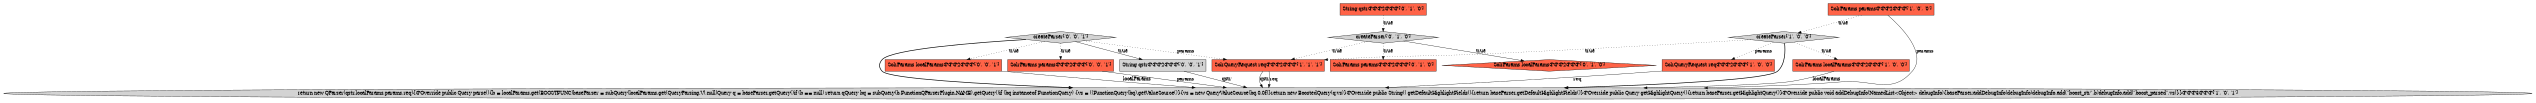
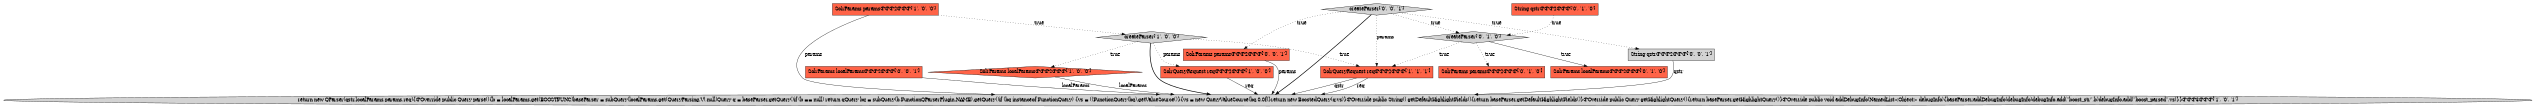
edge "createParser['0', '0', '1']" -> "SolrParams localParams@@@2@@@['0', '0', '1']": now "createParser['0', '0', '1']" -> "createParser['0', '1', '0']"
edge "createParser['0', '0', '1']" -> "String qstr@@@2@@@['0', '0', '1']": style solid -> dotted
node "SolrParams localParams@@@2@@@['0', '1', '0']": shape diamond -> box
node "SolrParams localParams@@@2@@@['1', '0', '0']": shape box -> diamond
